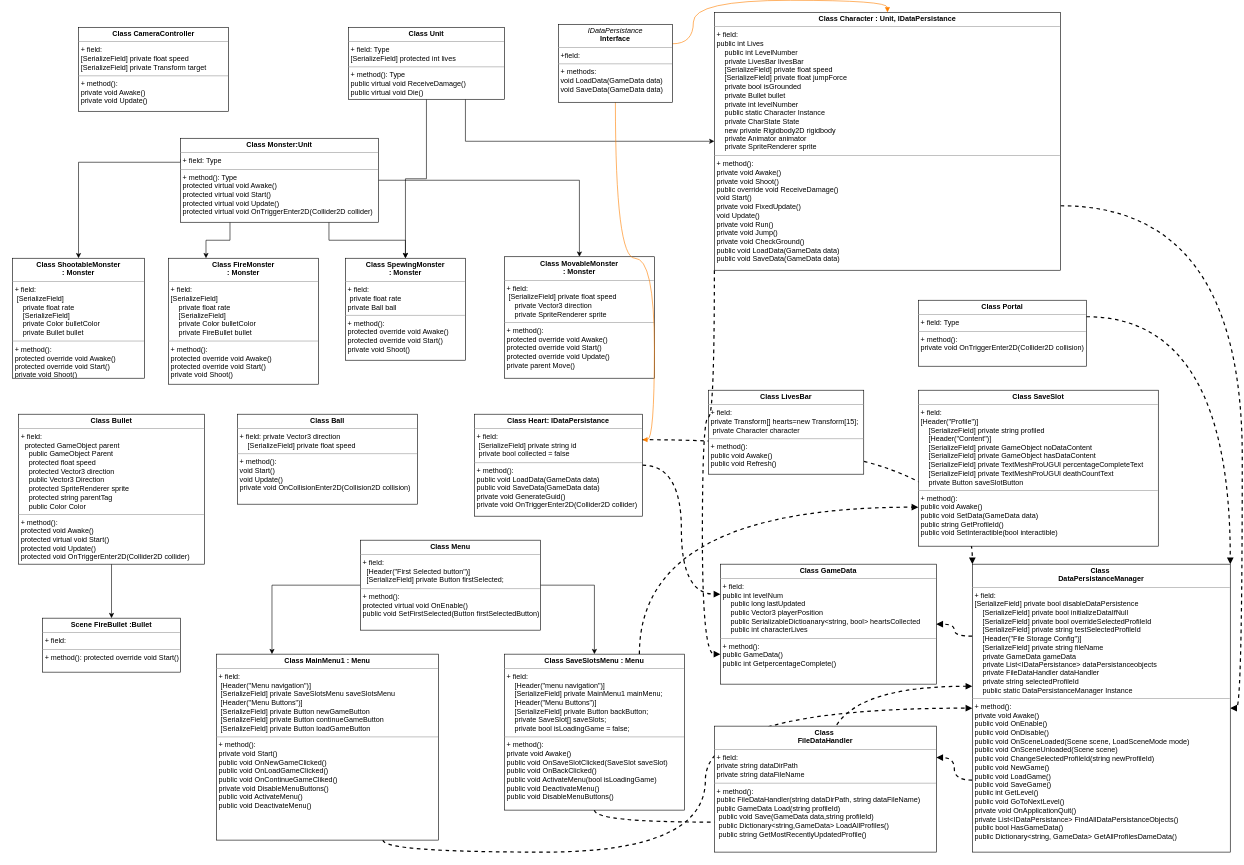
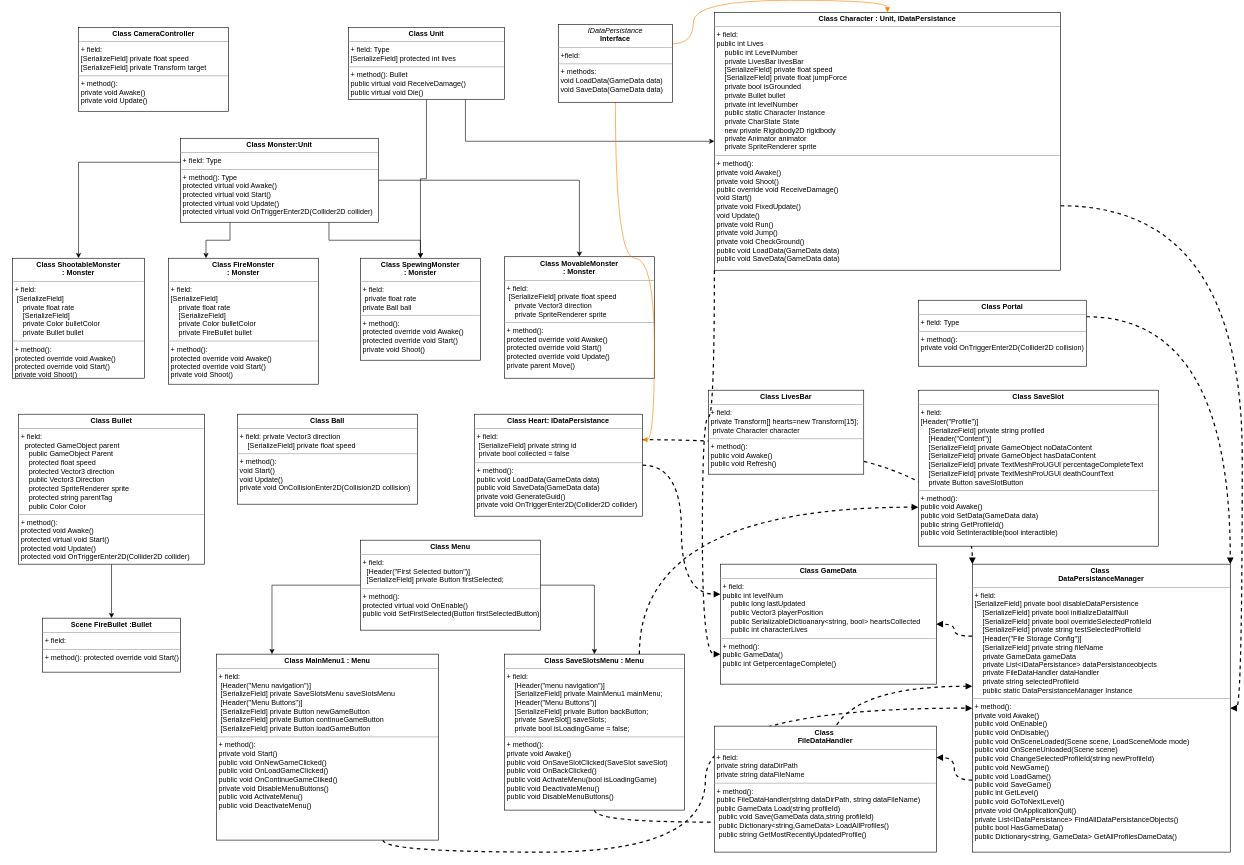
node "Class Unit + field: Type [SerializeField] protected int lives + method(): Type public virtual void ReceiveDamage() public virtual void Die()": label "Class Unit + field: Type [SerializeField] protected int lives + method(): Type public virtual void ReceiveDamage() public virtual void Die()" -> "Class Unit + field: Type [SerializeField] protected int lives + method(): Bullet public virtual void ReceiveDamage() public virtual void Die()"
node "Class SpewingMonster : Monster + field: private float rate private Ball ball + method(): protected override void Awake() protected override void Start() private void Shoot()": moved (405, 309) -> (420, 309)
